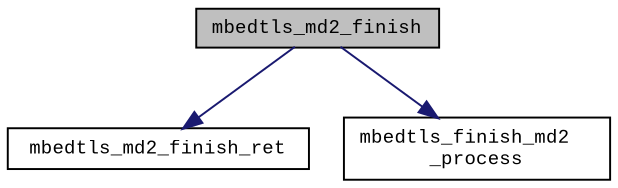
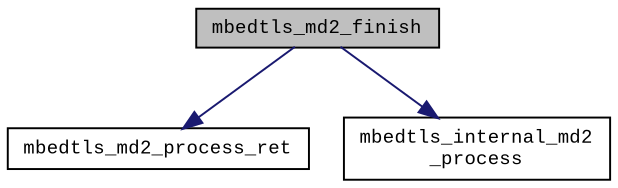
node "mbedtls_md2_finish_ret": label "mbedtls_md2_finish_ret" -> "mbedtls_md2_process_ret"
node "mbedtls_finish_md2 _process": label "mbedtls_finish_md2 _process" -> "mbedtls_internal_md2 _process"
